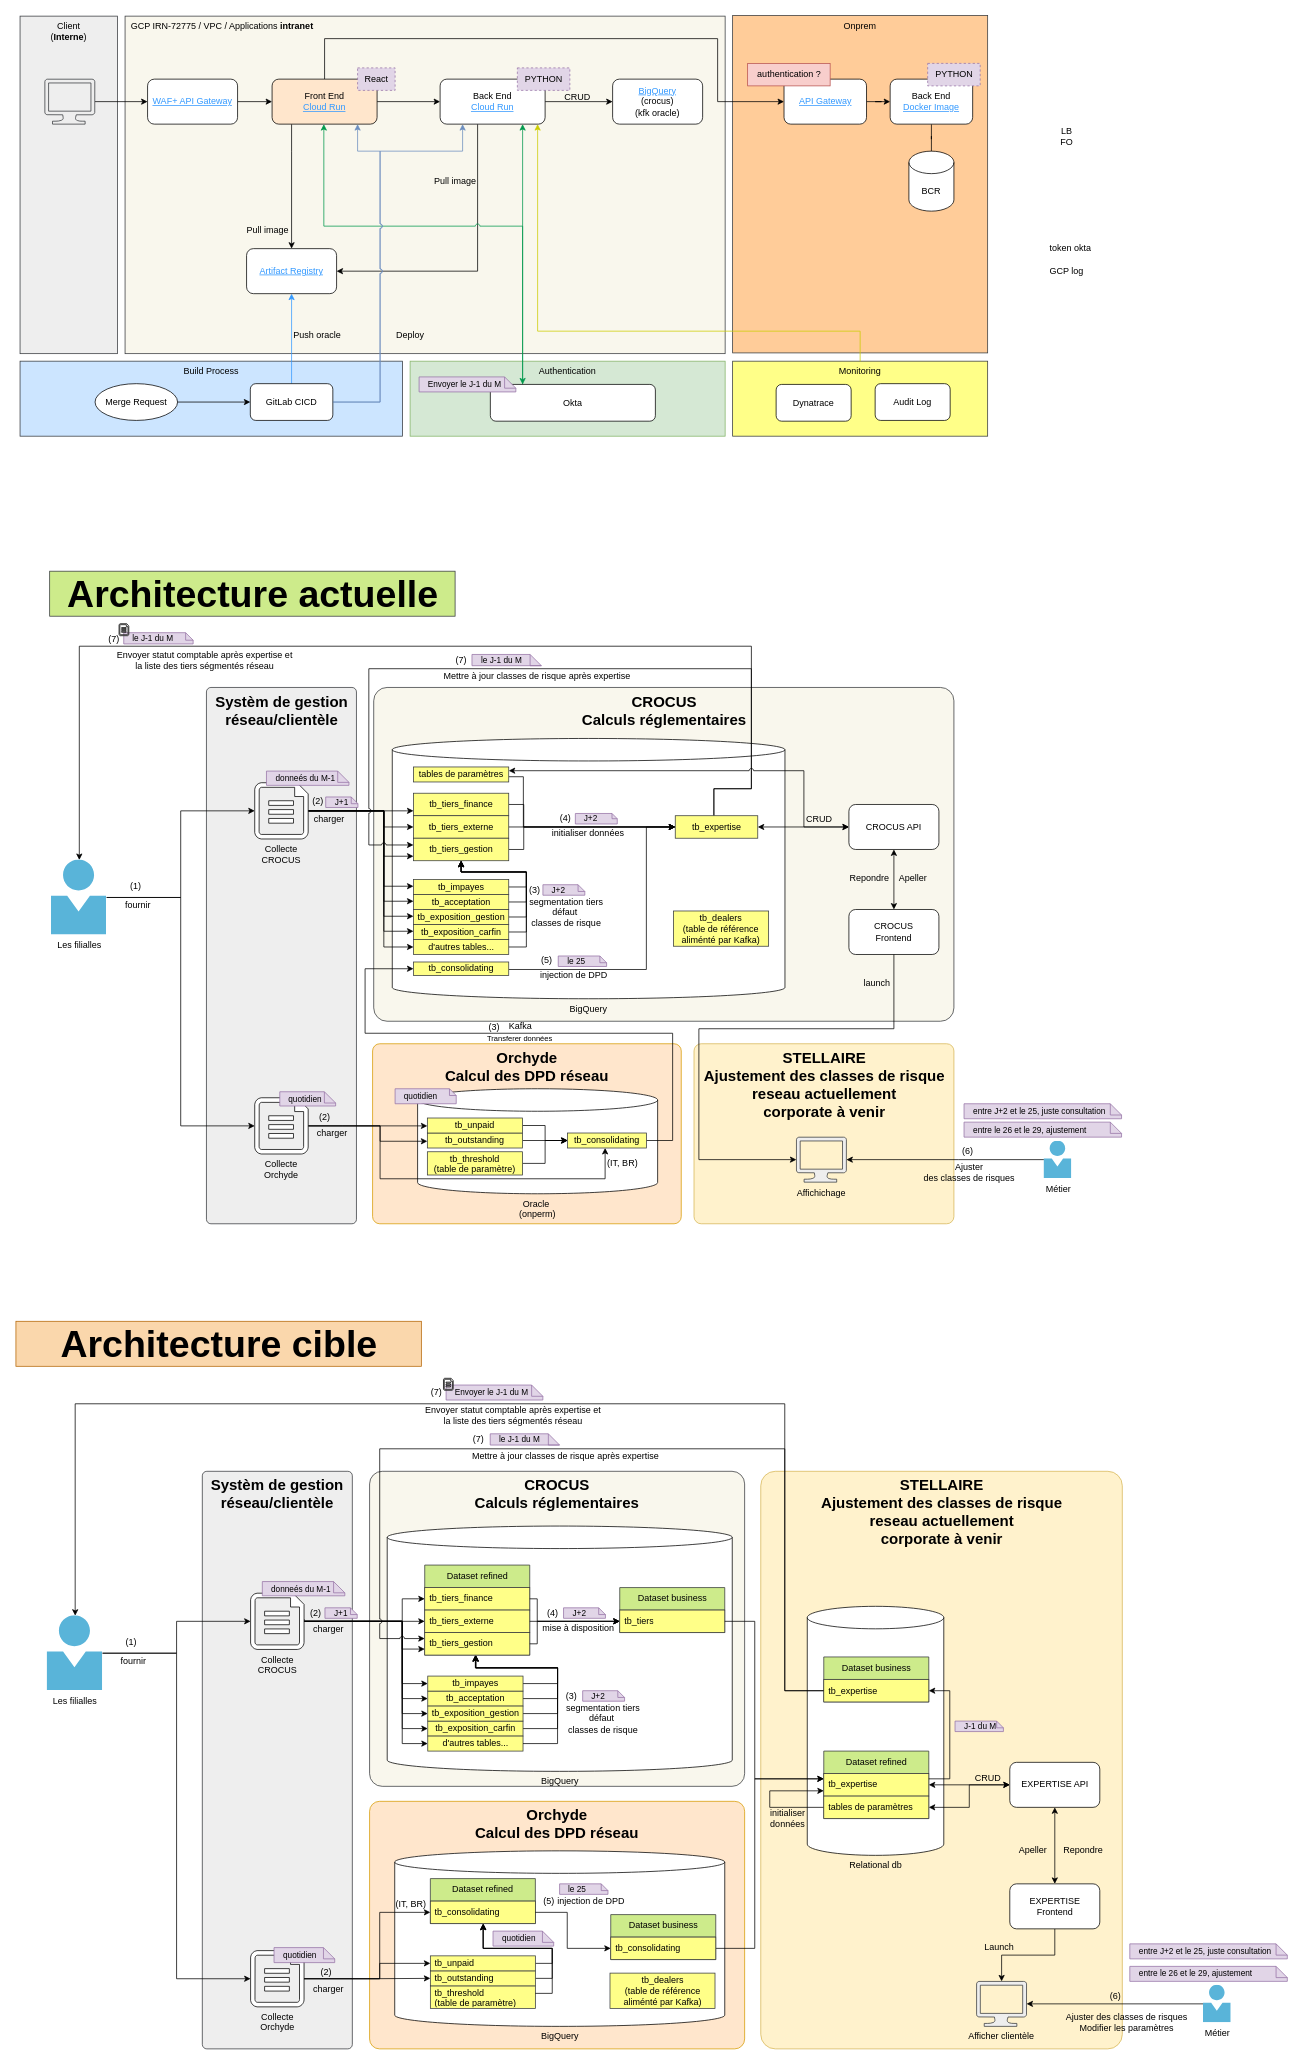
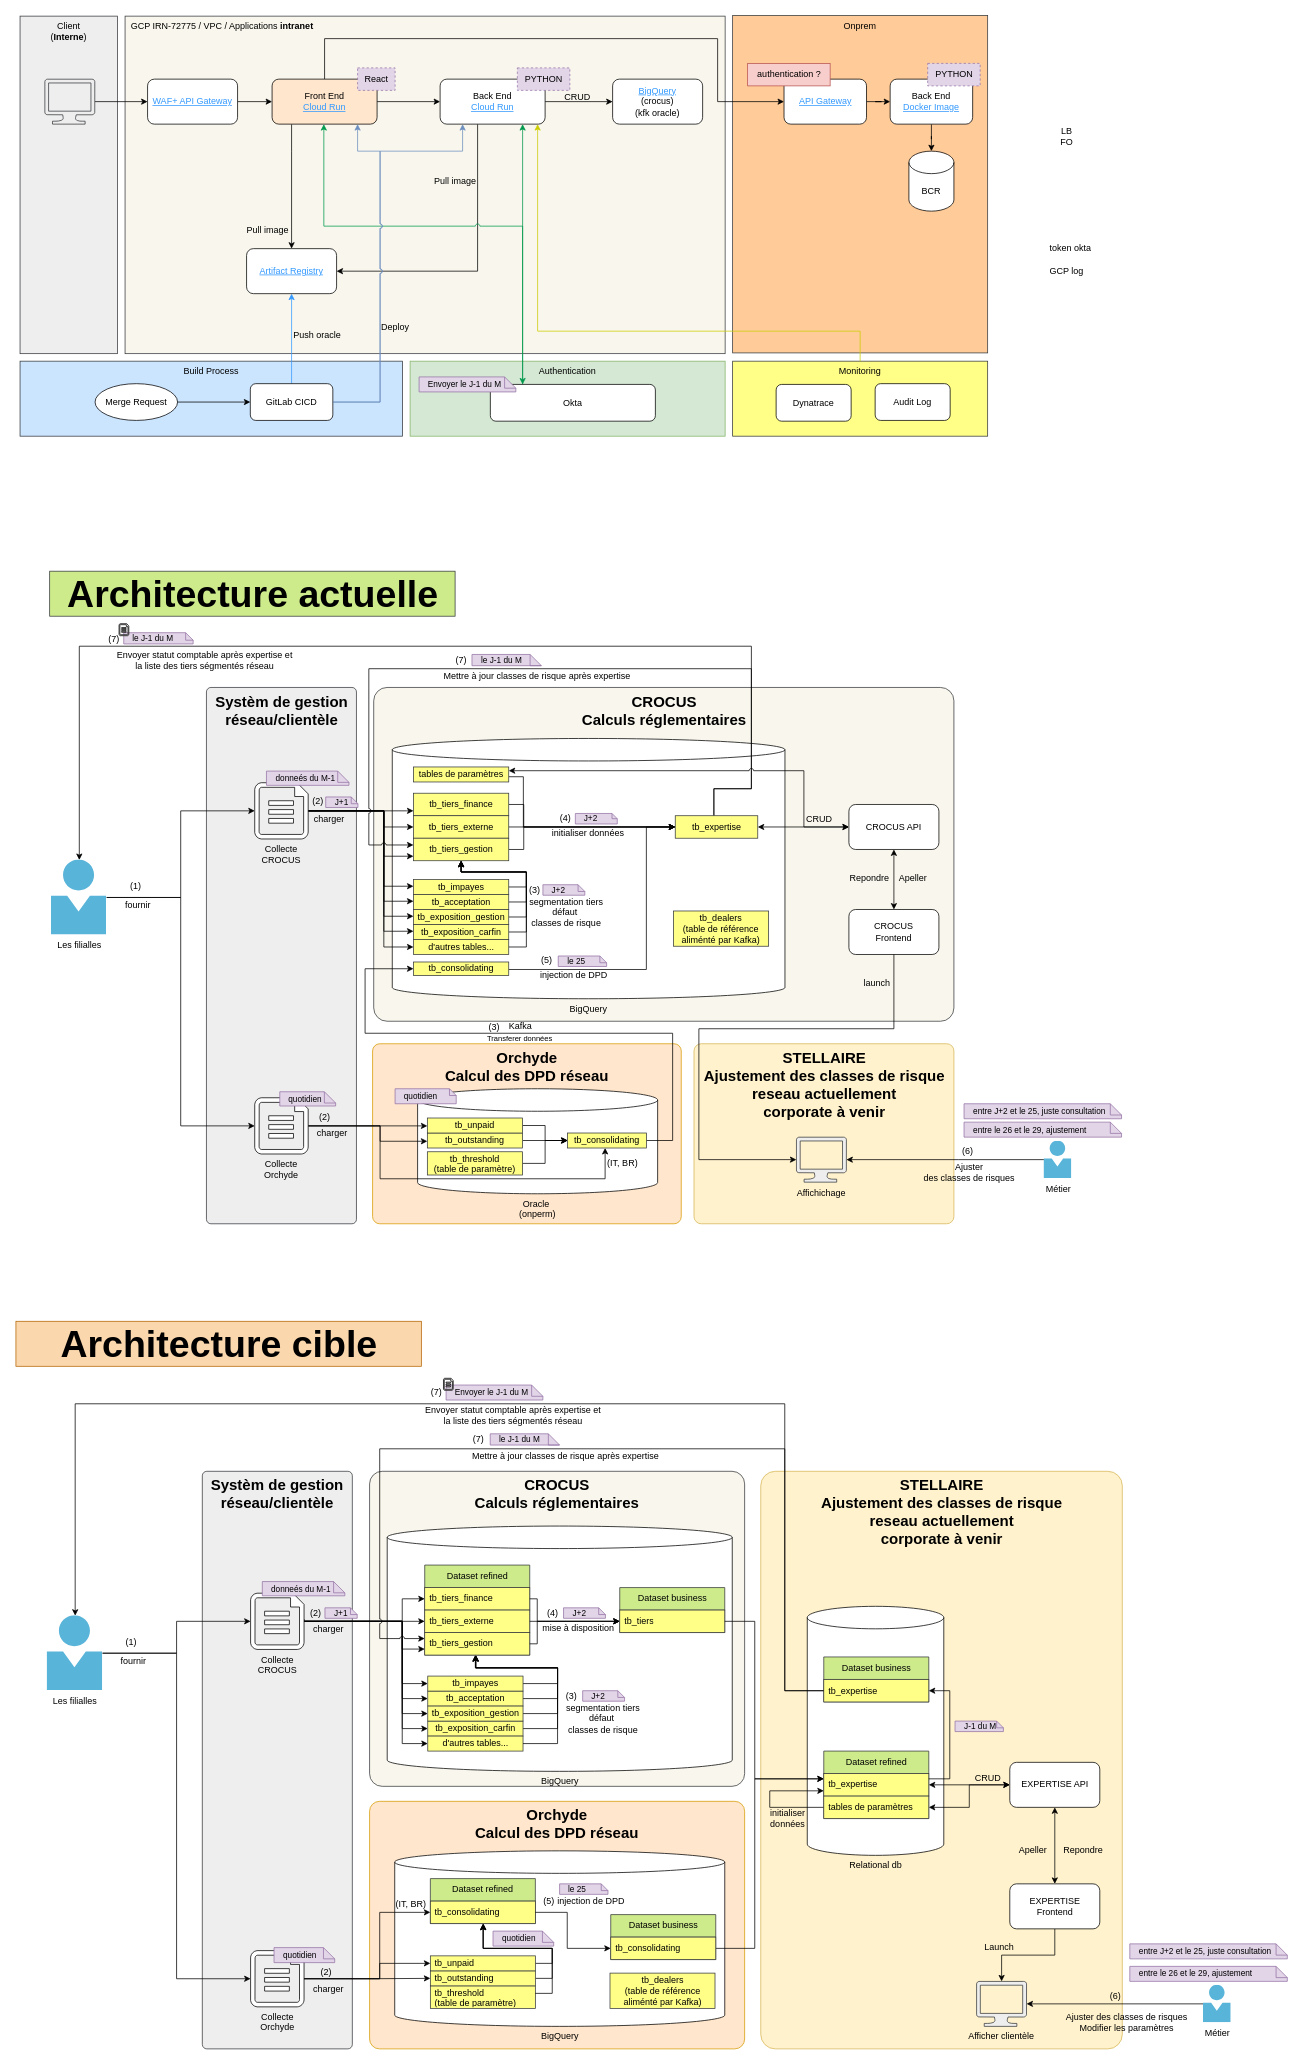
edge "Back End Docker Image" -- "BCR": arrowhead none -> classic
node "Deploy": moved (410, 335) -> (395, 327)
